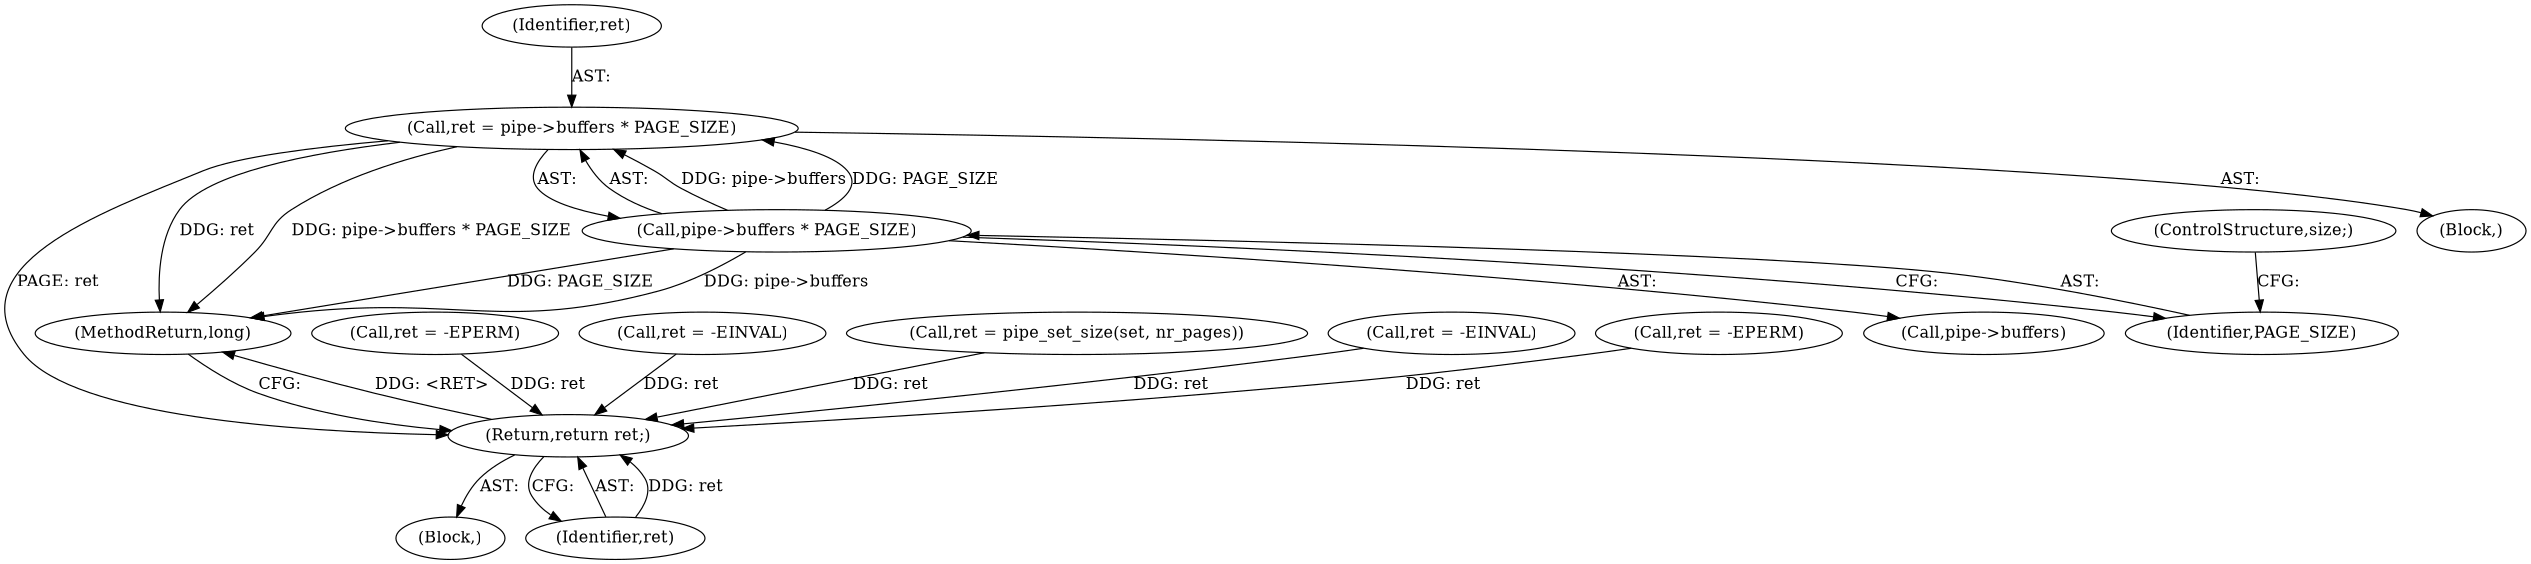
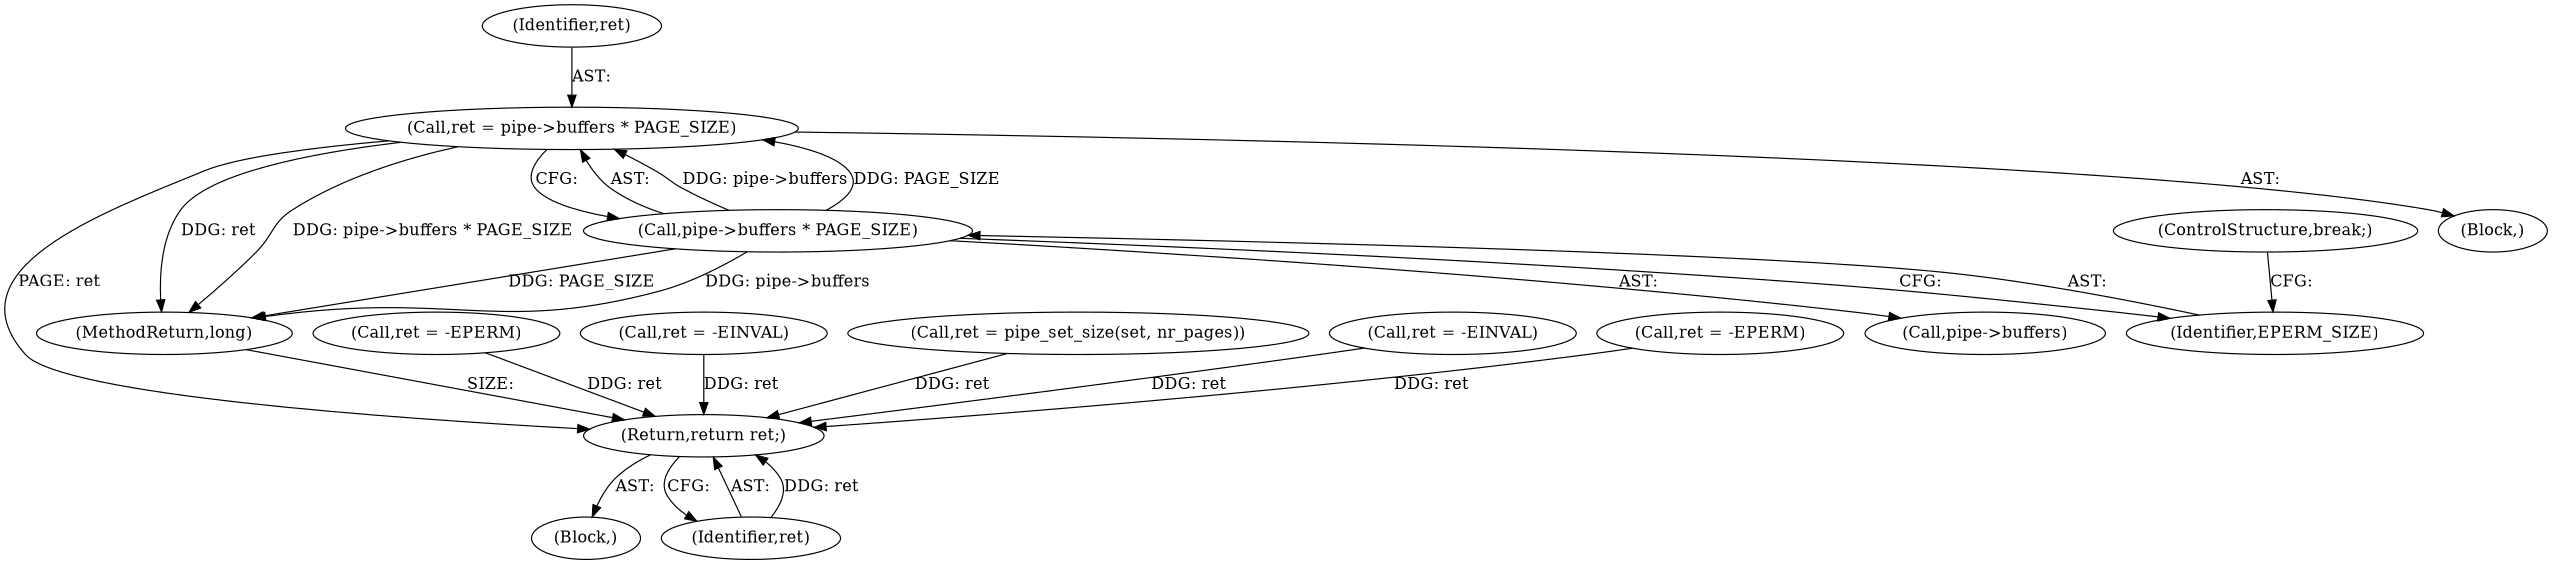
edge "(Call,ret = pipe->buffers * PAGE_SIZE)" -> "(Call,pipe->buffers * PAGE_SIZE)": label "AST: " -> "CFG: "
node "(ControlStructure,size;)": label "(ControlStructure,size;)" -> "(ControlStructure,break;)"
node "(Identifier,PAGE_SIZE)": label "(Identifier,PAGE_SIZE)" -> "(Identifier,EPERM_SIZE)"
edge "(MethodReturn,long)" -> "(Return,return ret;)": label "CFG: " -> "SIZE: "
edge "(Return,return ret;)" -> "(MethodReturn,long)": removed, label "DDG: <RET>"
